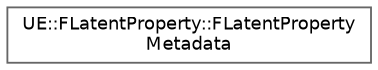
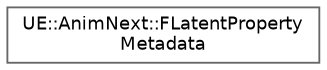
node "UE::FLatentProperty::FLatentProperty Metadata": label "UE::FLatentProperty::FLatentProperty Metadata" -> "UE::AnimNext::FLatentProperty Metadata"
